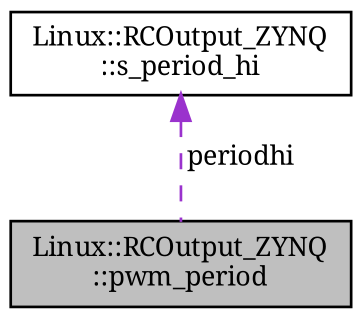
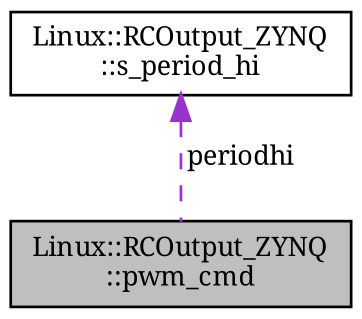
node "Linux::RCOutput_ZYNQ ::pwm_period": label "Linux::RCOutput_ZYNQ ::pwm_period" -> "Linux::RCOutput_ZYNQ ::pwm_cmd"
